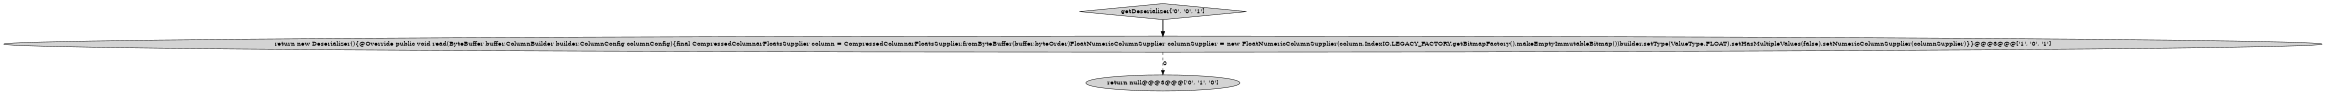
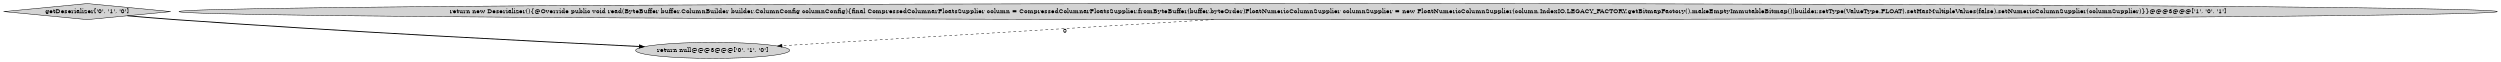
node "getDeserializer['0', '1', '0']": added
node "getDeserializer['0', '0', '1']": removed
